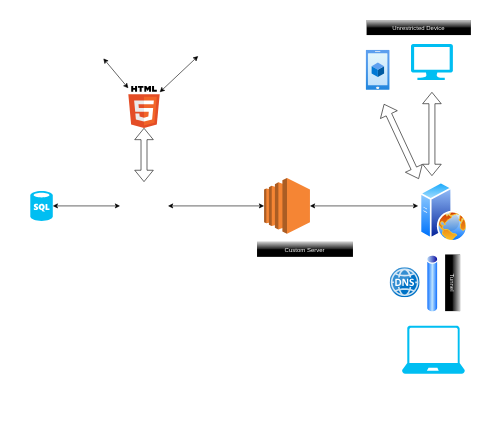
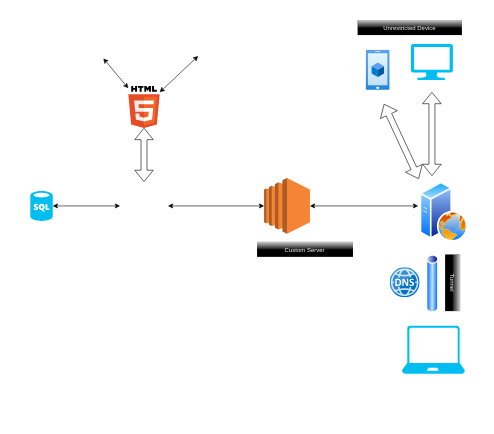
node "Unrestricted Device": moved (419, 28) -> (410, 28)
